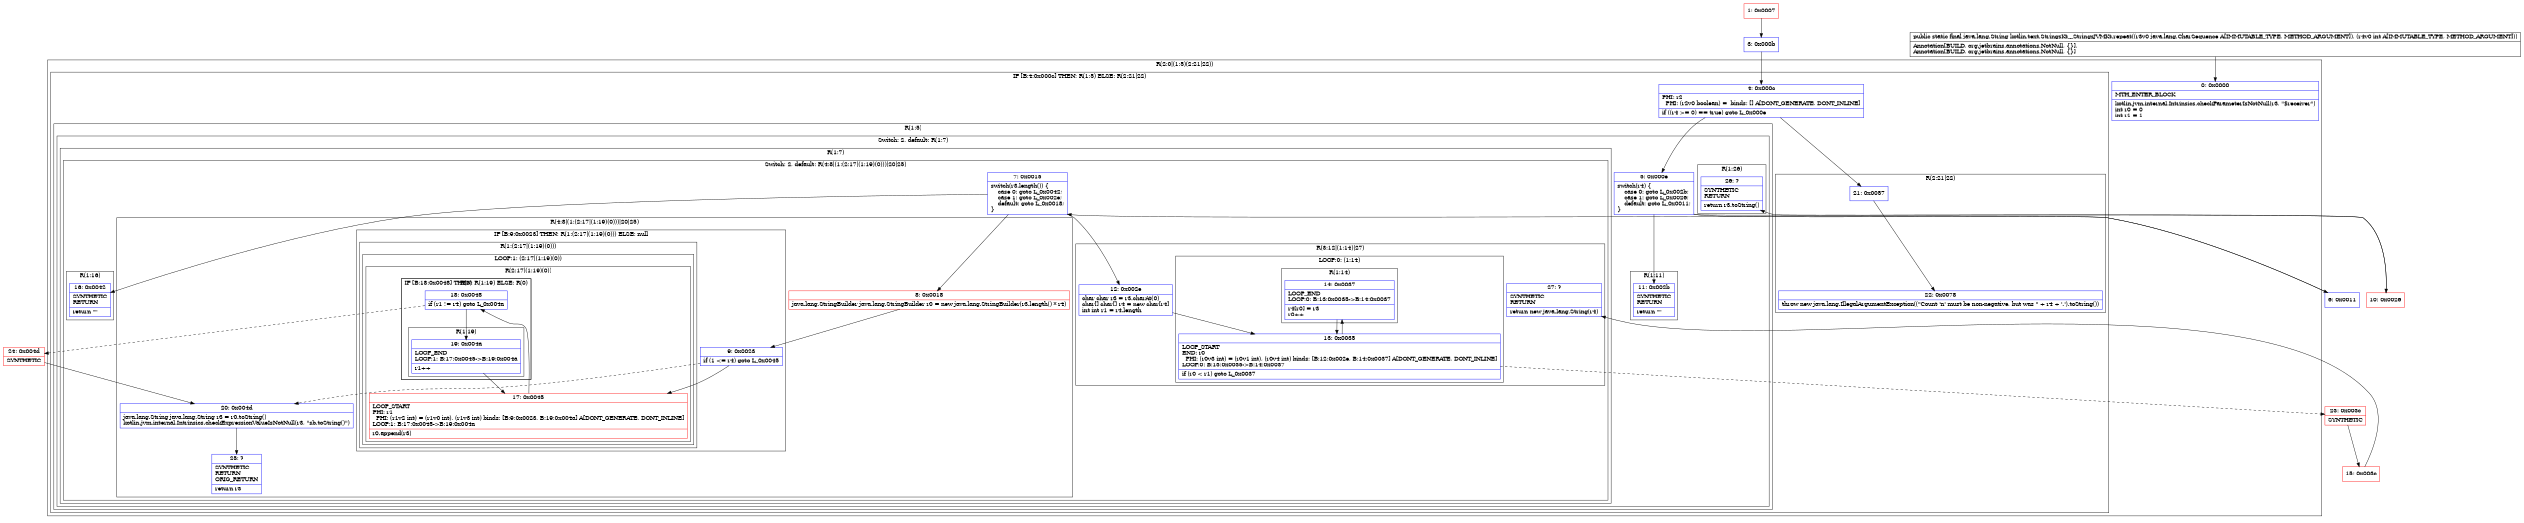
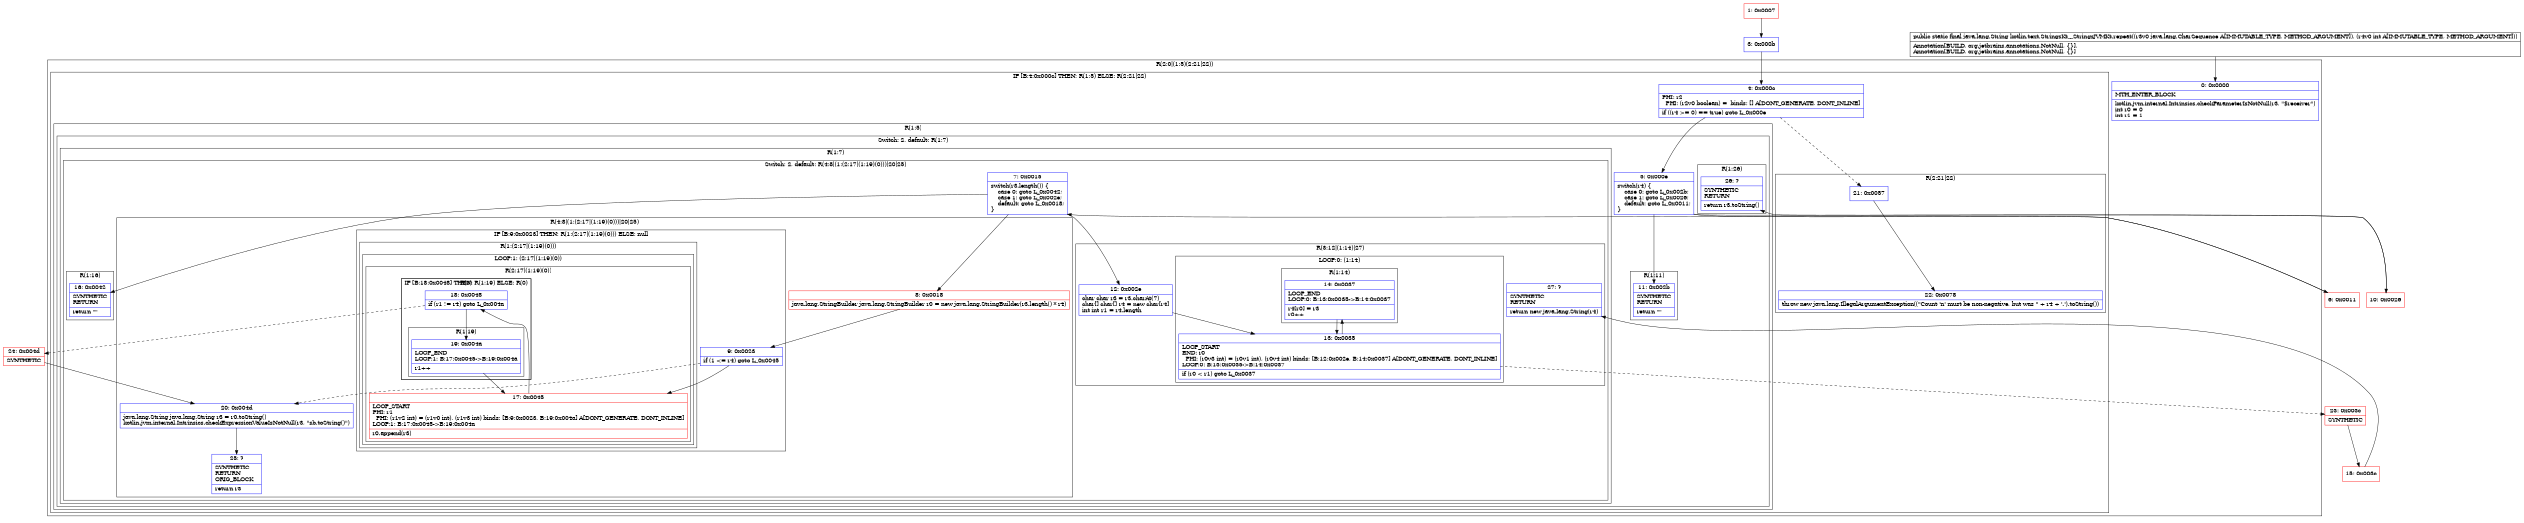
edge "4: 0x000c" -> "21: 0x0057": style solid -> dashed
node "12: 0x002e": text "char char r3 = r3.charAt(0)" -> "char char r3 = r3.charAt(7)"
node "6: 0x0011": color blue -> red
node "25: ?": text "ORIG_RETURN" -> "ORIG_BLOCK"
